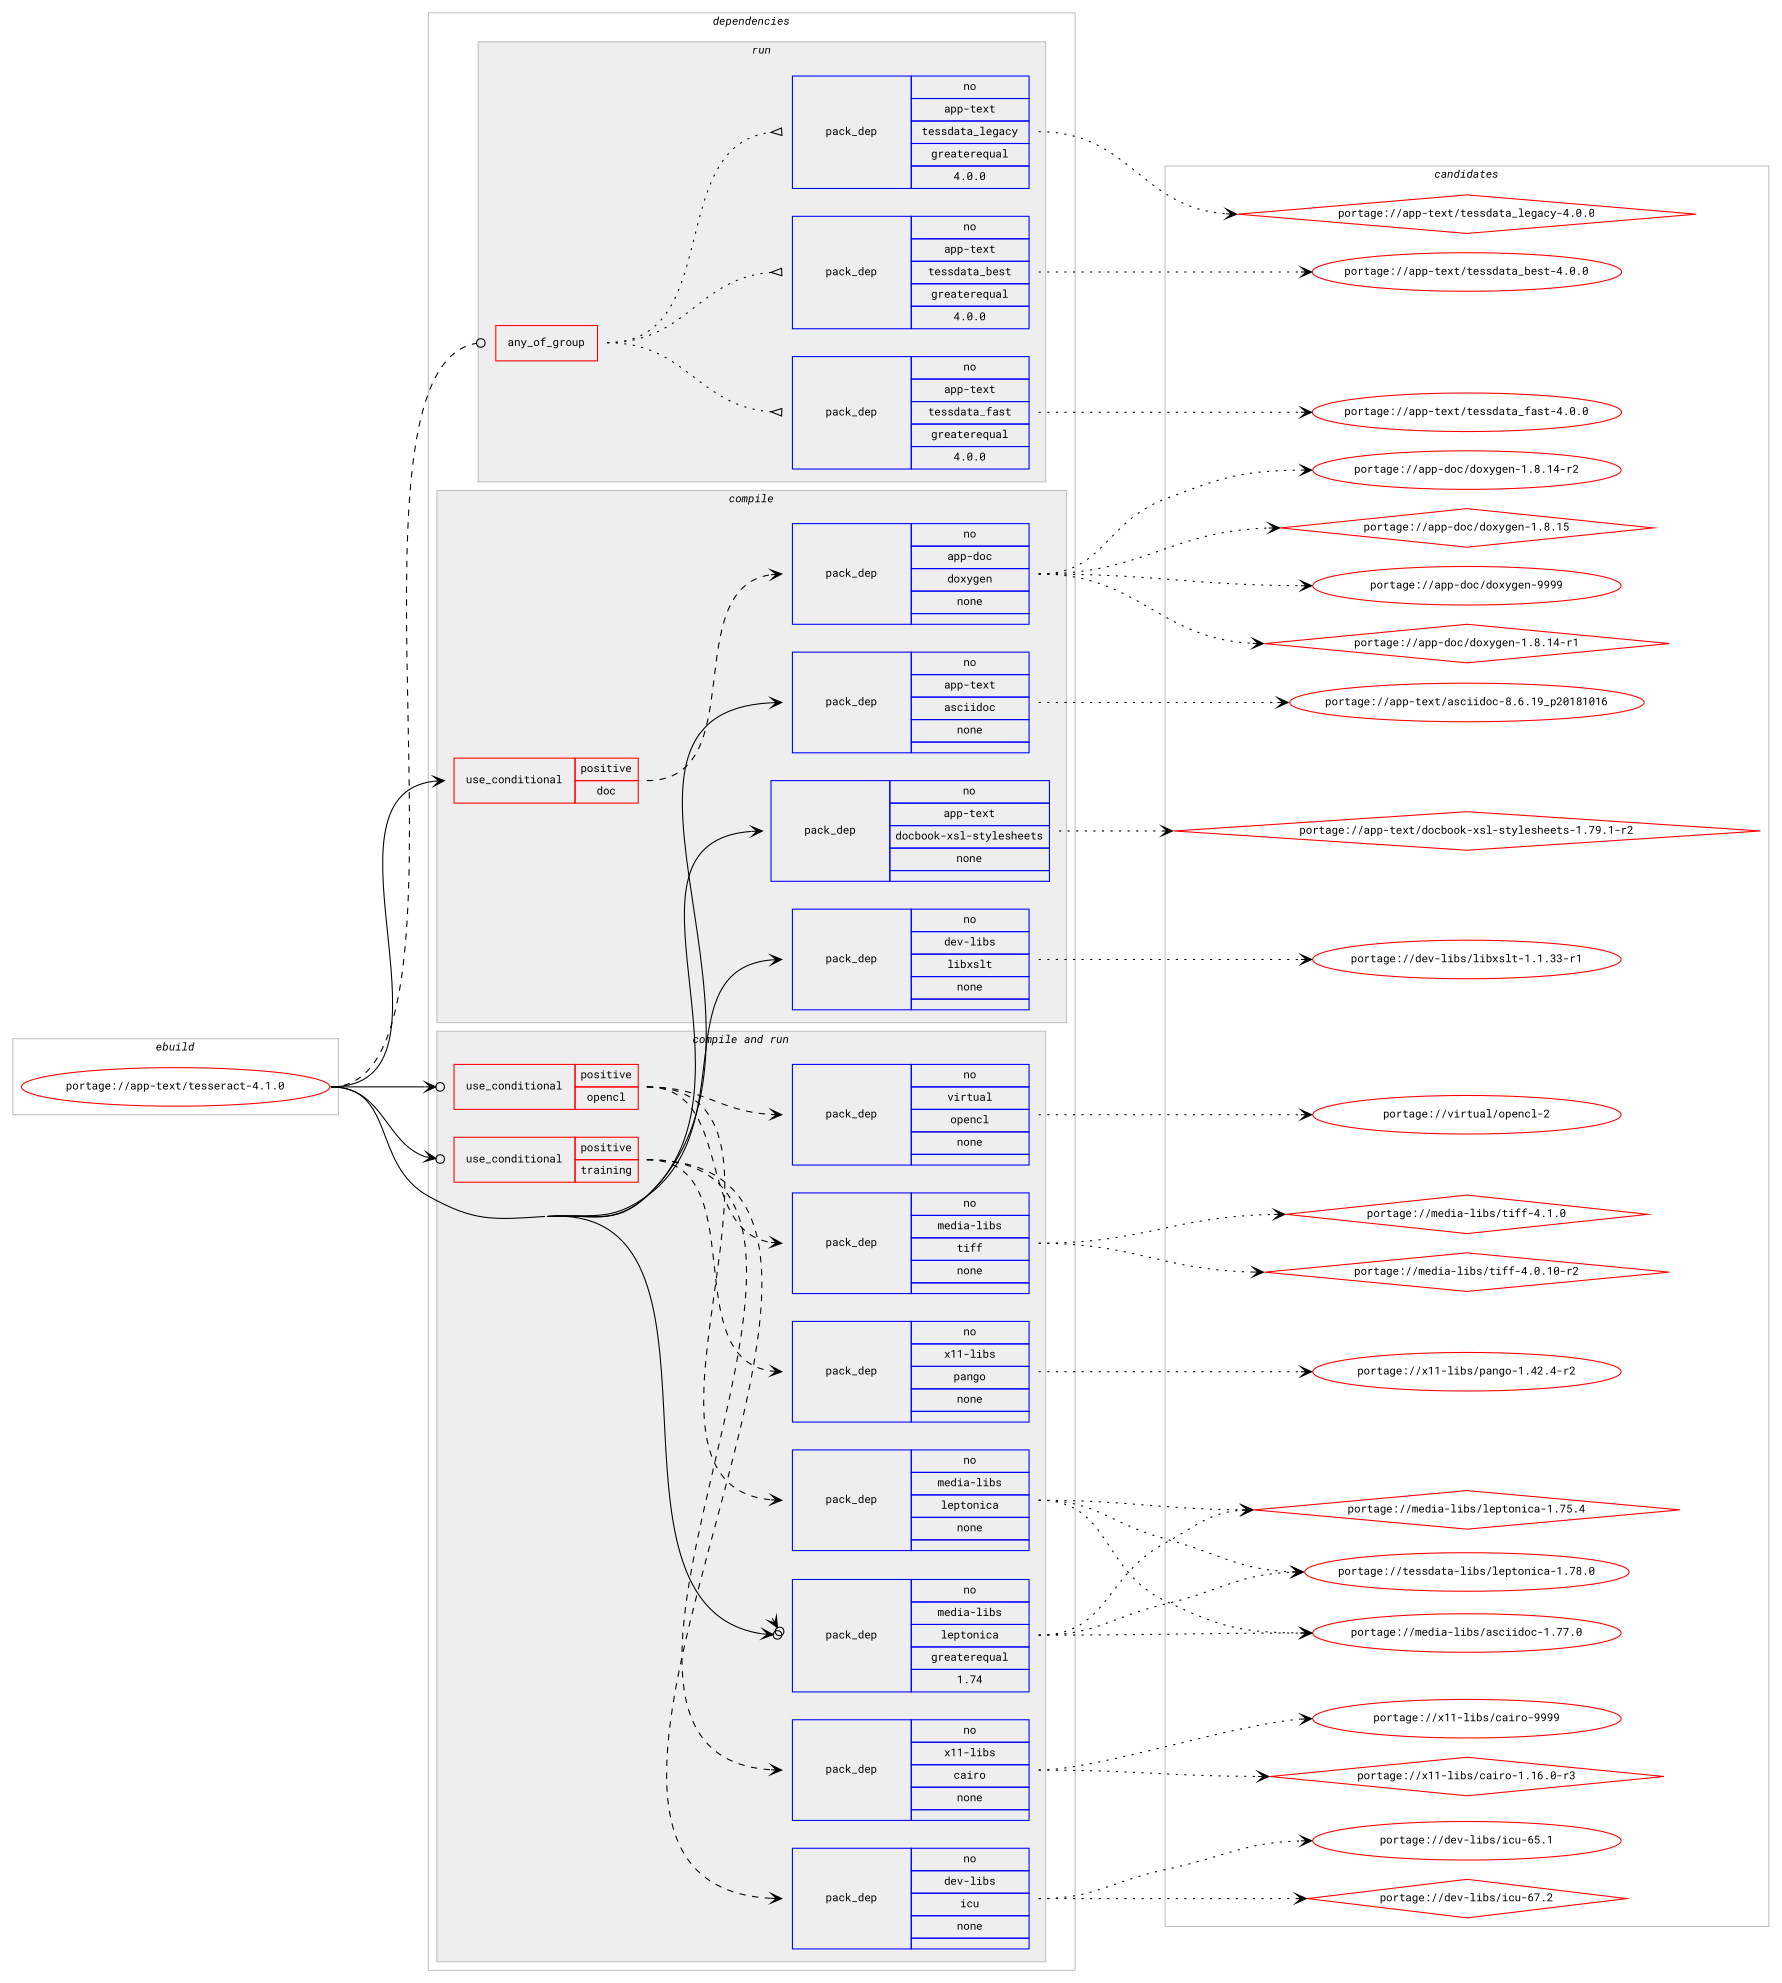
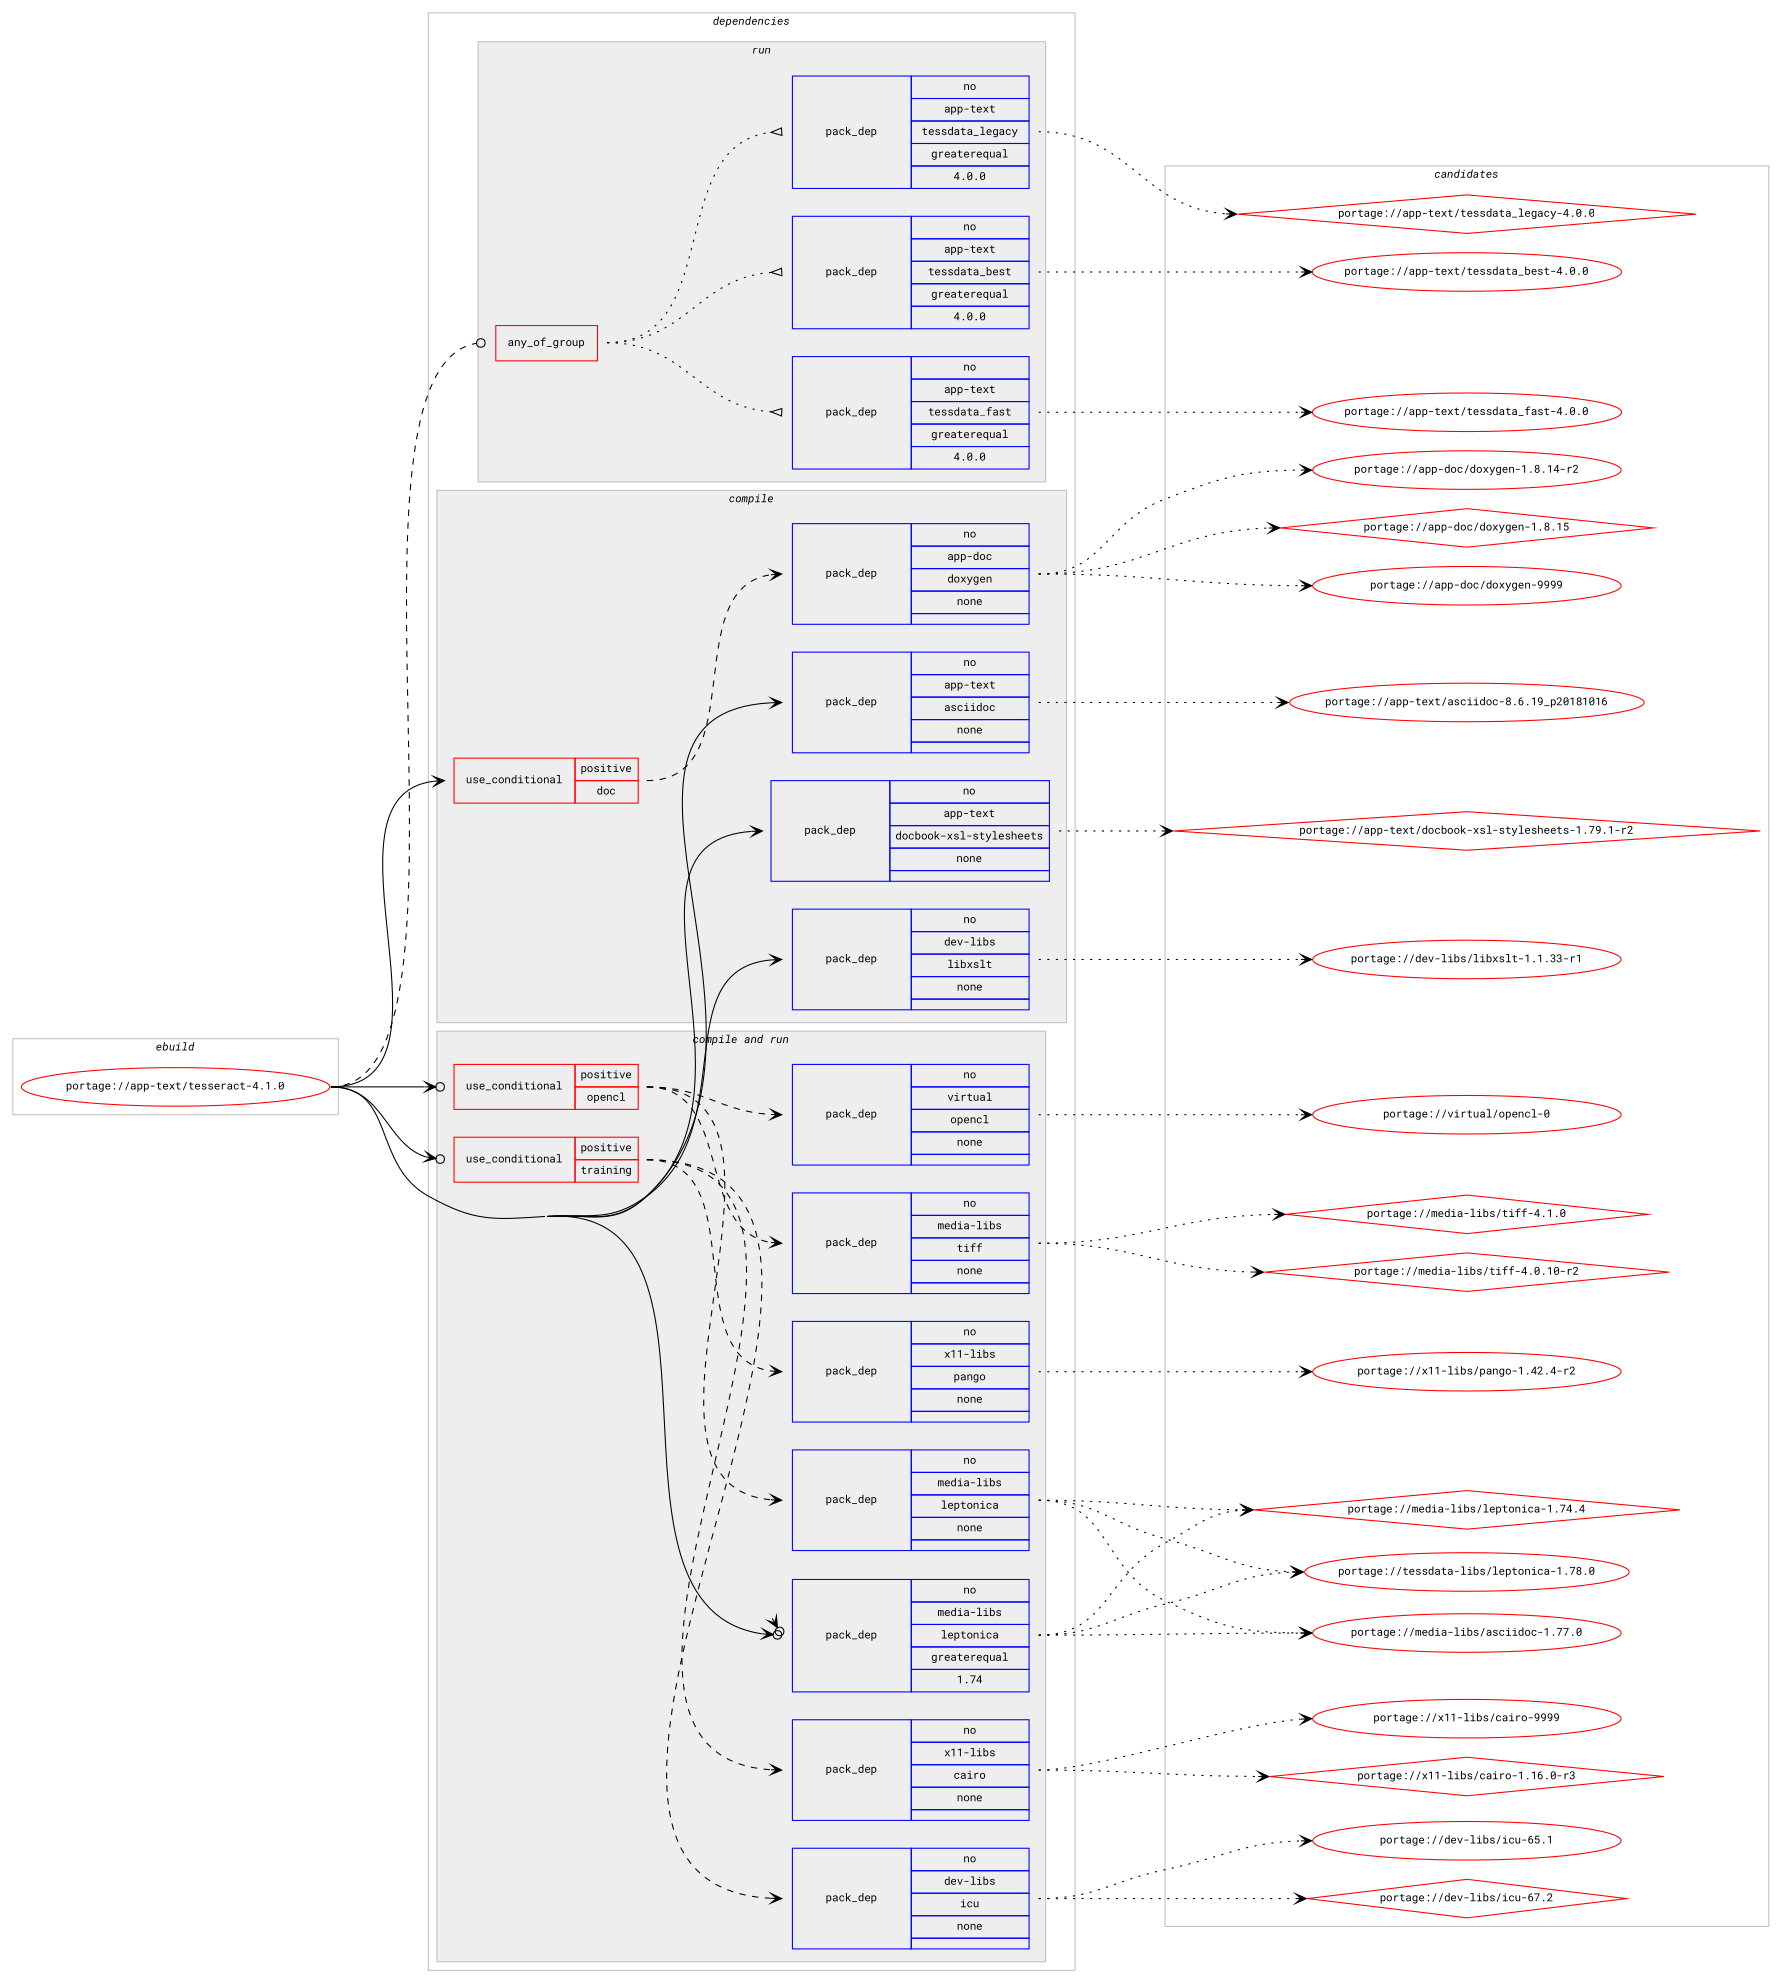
node "portage://app-doc/doxygen-1.8.14-r1": removed
node "portage://virtual/opencl-2": label "portage://virtual/opencl-2" -> "portage://virtual/opencl-0"
node "portage://media-libs/leptonica-1.75.4": label "portage://media-libs/leptonica-1.75.4" -> "portage://media-libs/leptonica-1.74.4"
